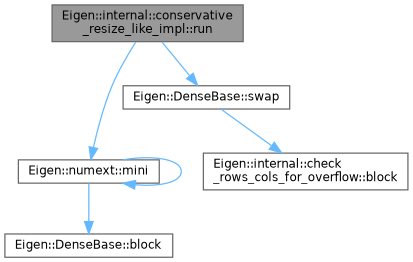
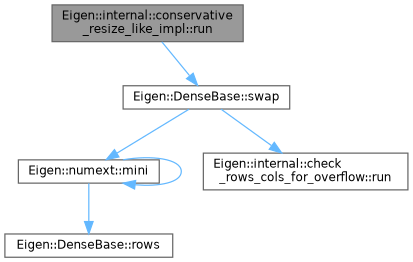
edge "Eigen::internal::conservative _resize_like_impl::run" -> "Eigen::numext::mini": now "Eigen::DenseBase::swap" -> "Eigen::numext::mini"
node "Eigen::internal::check _rows_cols_for_overflow::block": label "Eigen::internal::check _rows_cols_for_overflow::block" -> "Eigen::internal::check _rows_cols_for_overflow::run"
node "Eigen::DenseBase::block": label "Eigen::DenseBase::block" -> "Eigen::DenseBase::rows"
